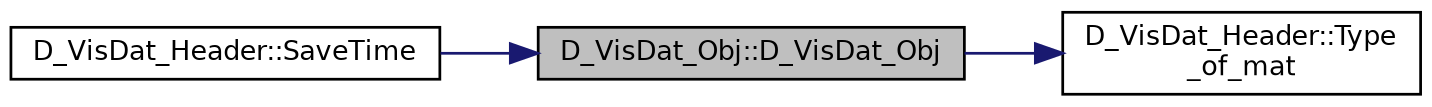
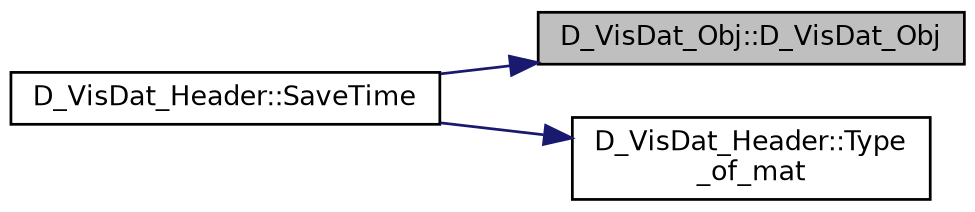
edge "D_VisDat_Obj::D_VisDat_Obj" -> "D_VisDat_Header::Type _of_mat": now "D_VisDat_Header::SaveTime" -> "D_VisDat_Header::Type _of_mat"
